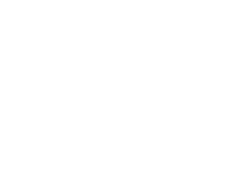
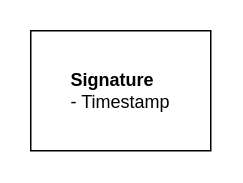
node "Signature - Timestamp": added
